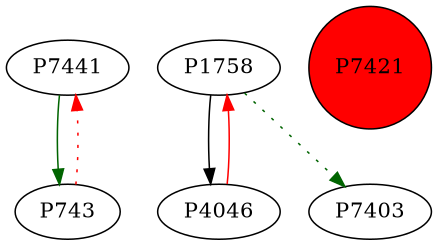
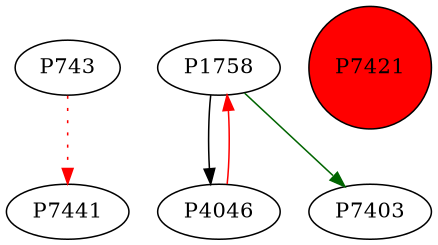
edge "P7441" -> "P743": removed
edge "P1758" -> "P7403": style dotted -> solid
